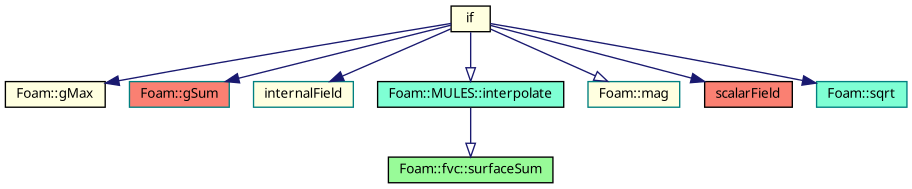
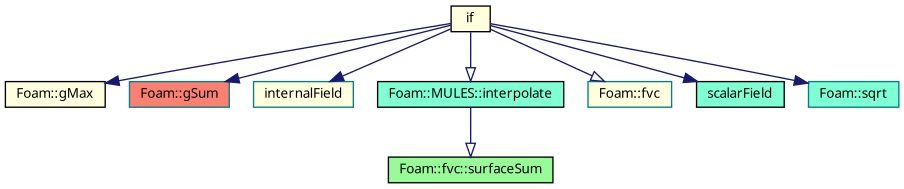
node "Foam::mag": label "Foam::mag" -> "Foam::fvc"
node "scalarField": fillcolor salmon -> aquamarine
